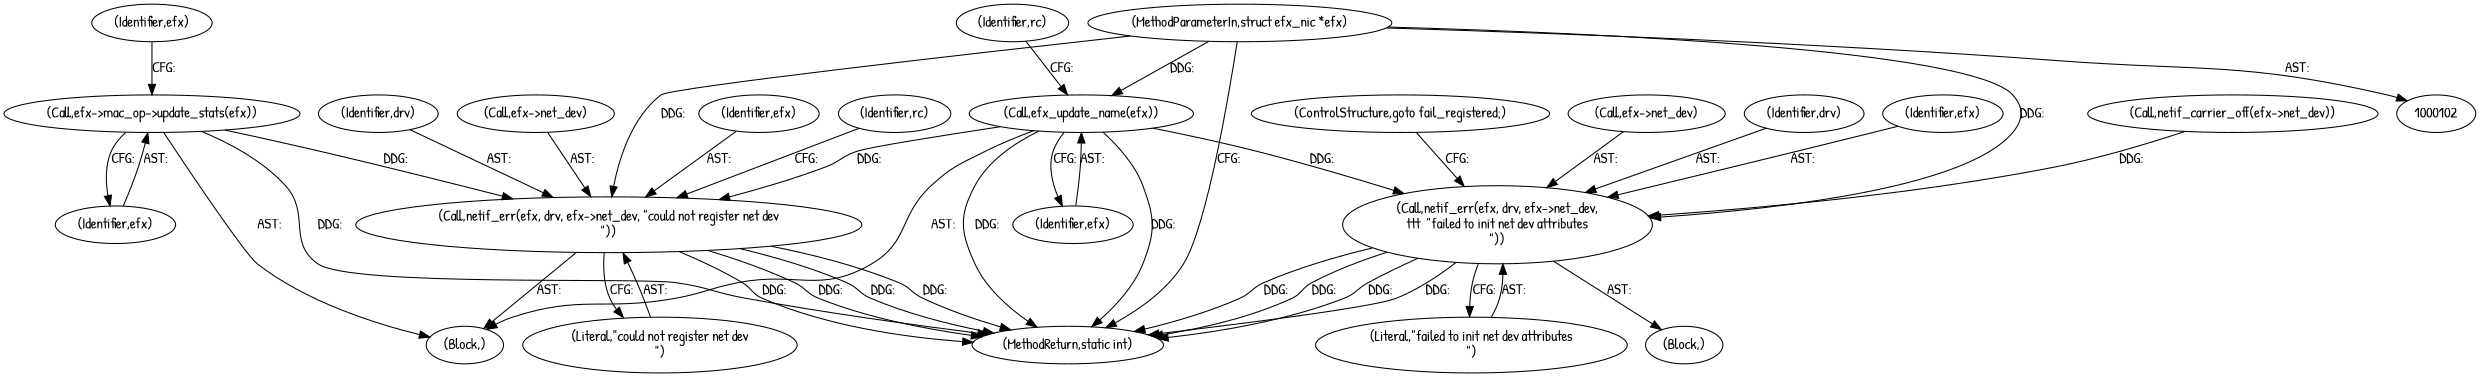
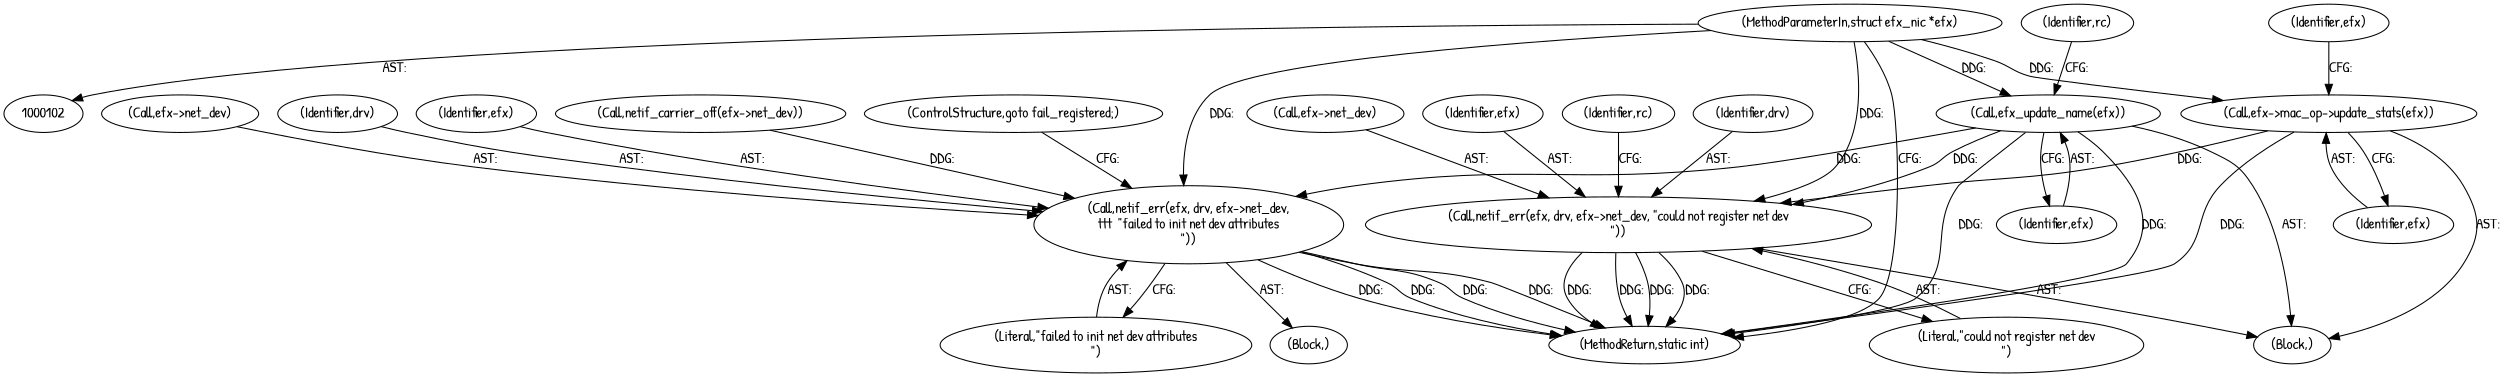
edge "(MethodParameterIn,struct efx_nic *efx)" -> "(Call,efx->mac_op->update_stats(efx))": added, label "DDG:"
